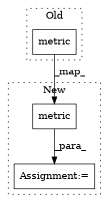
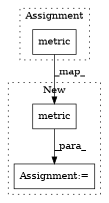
cluster "Old": label "Old" -> "Assignment"
